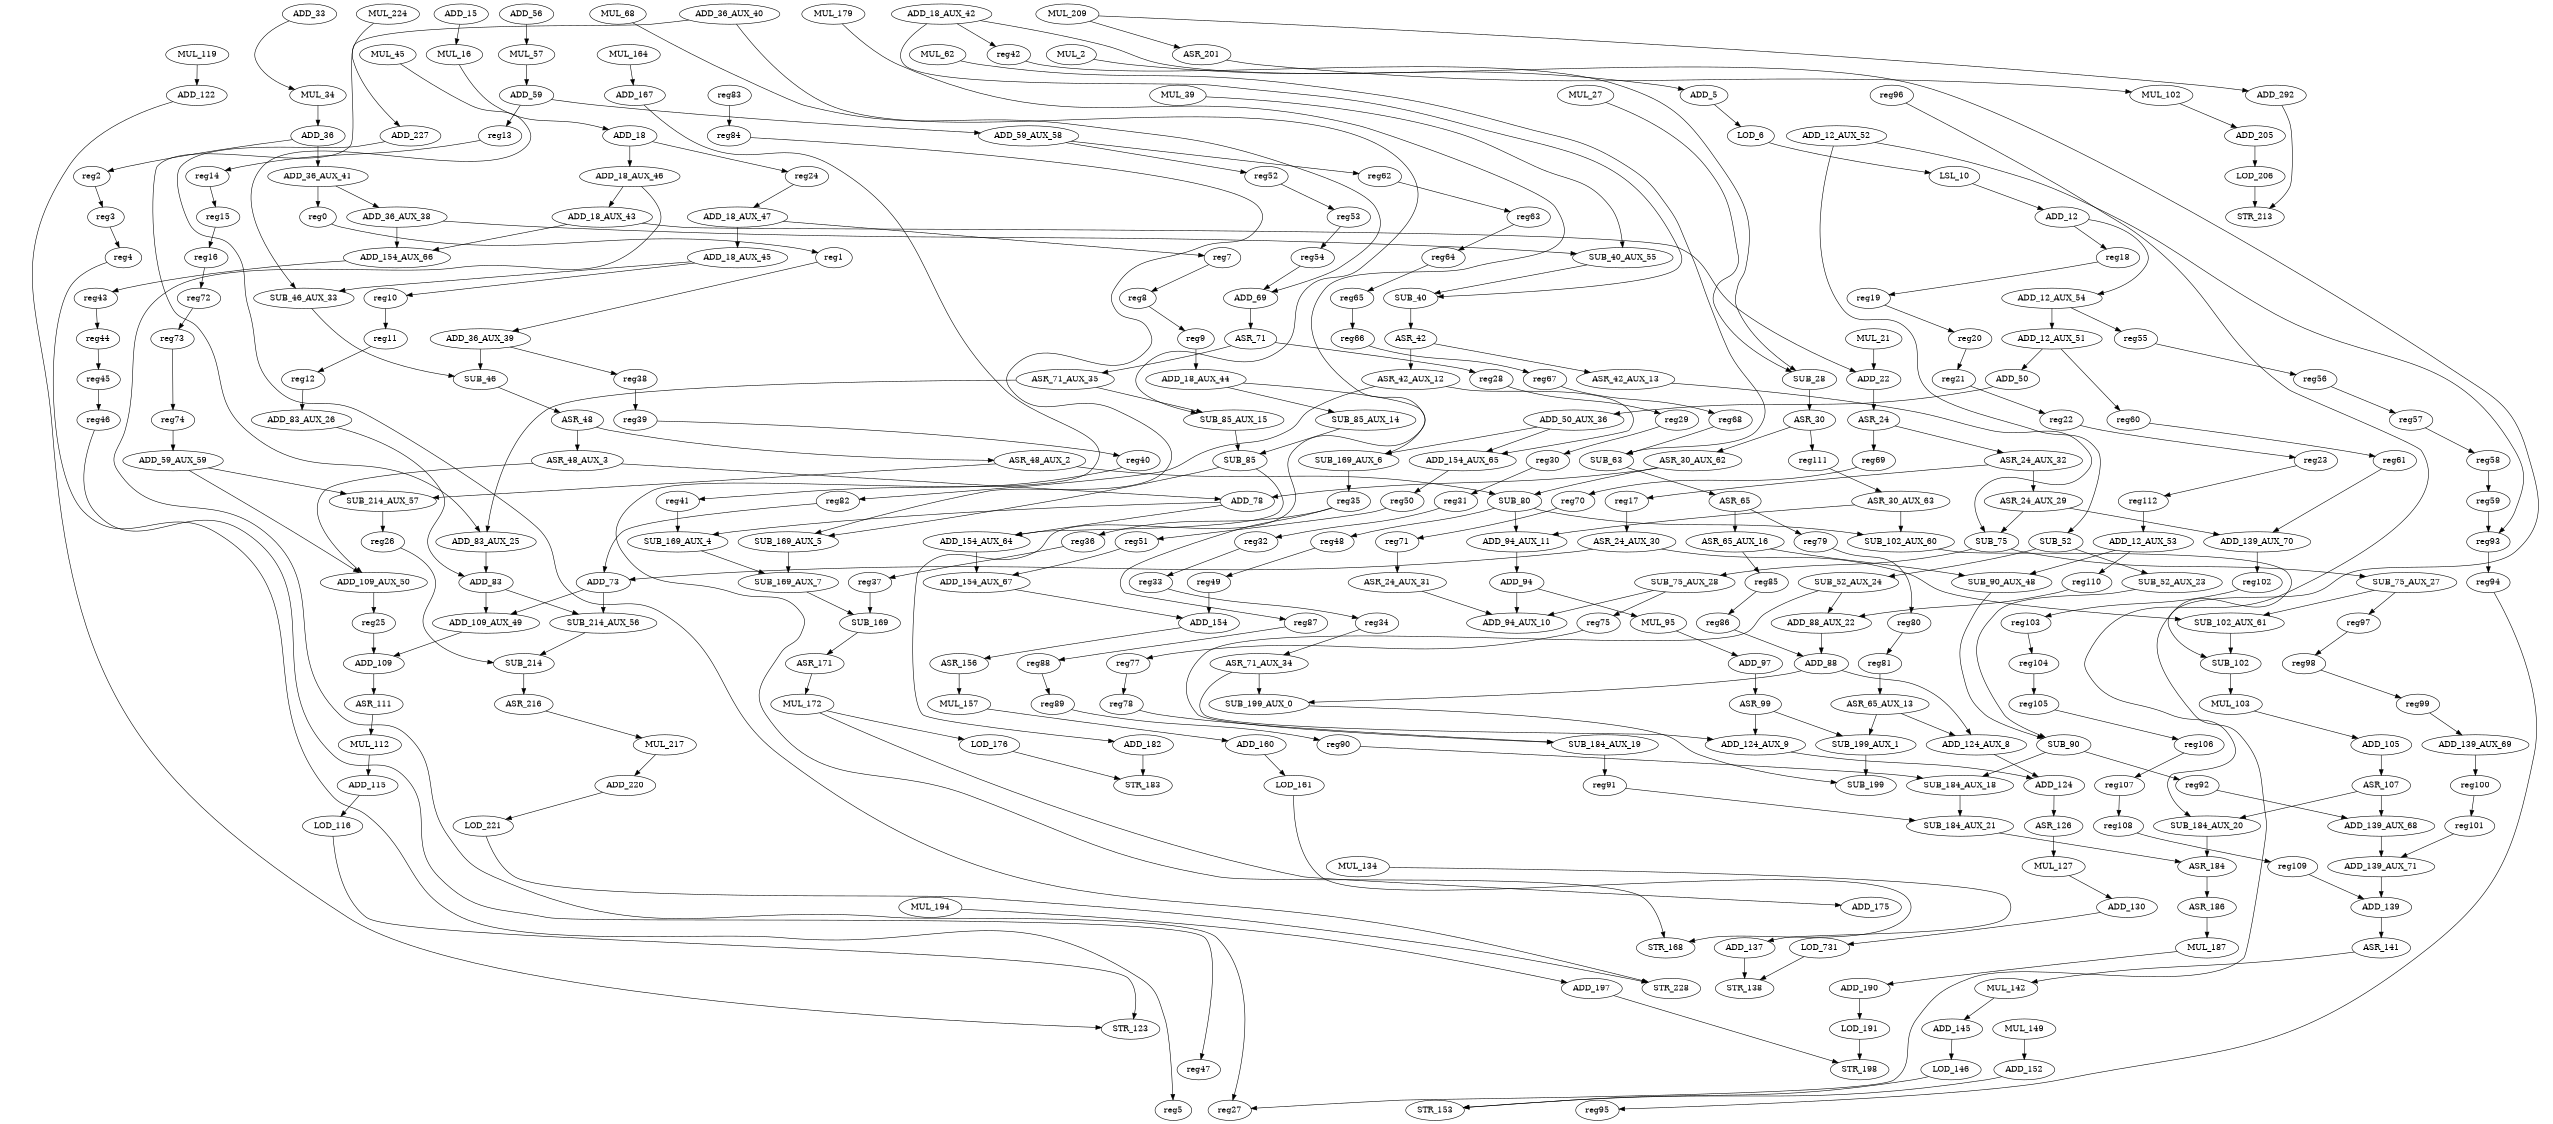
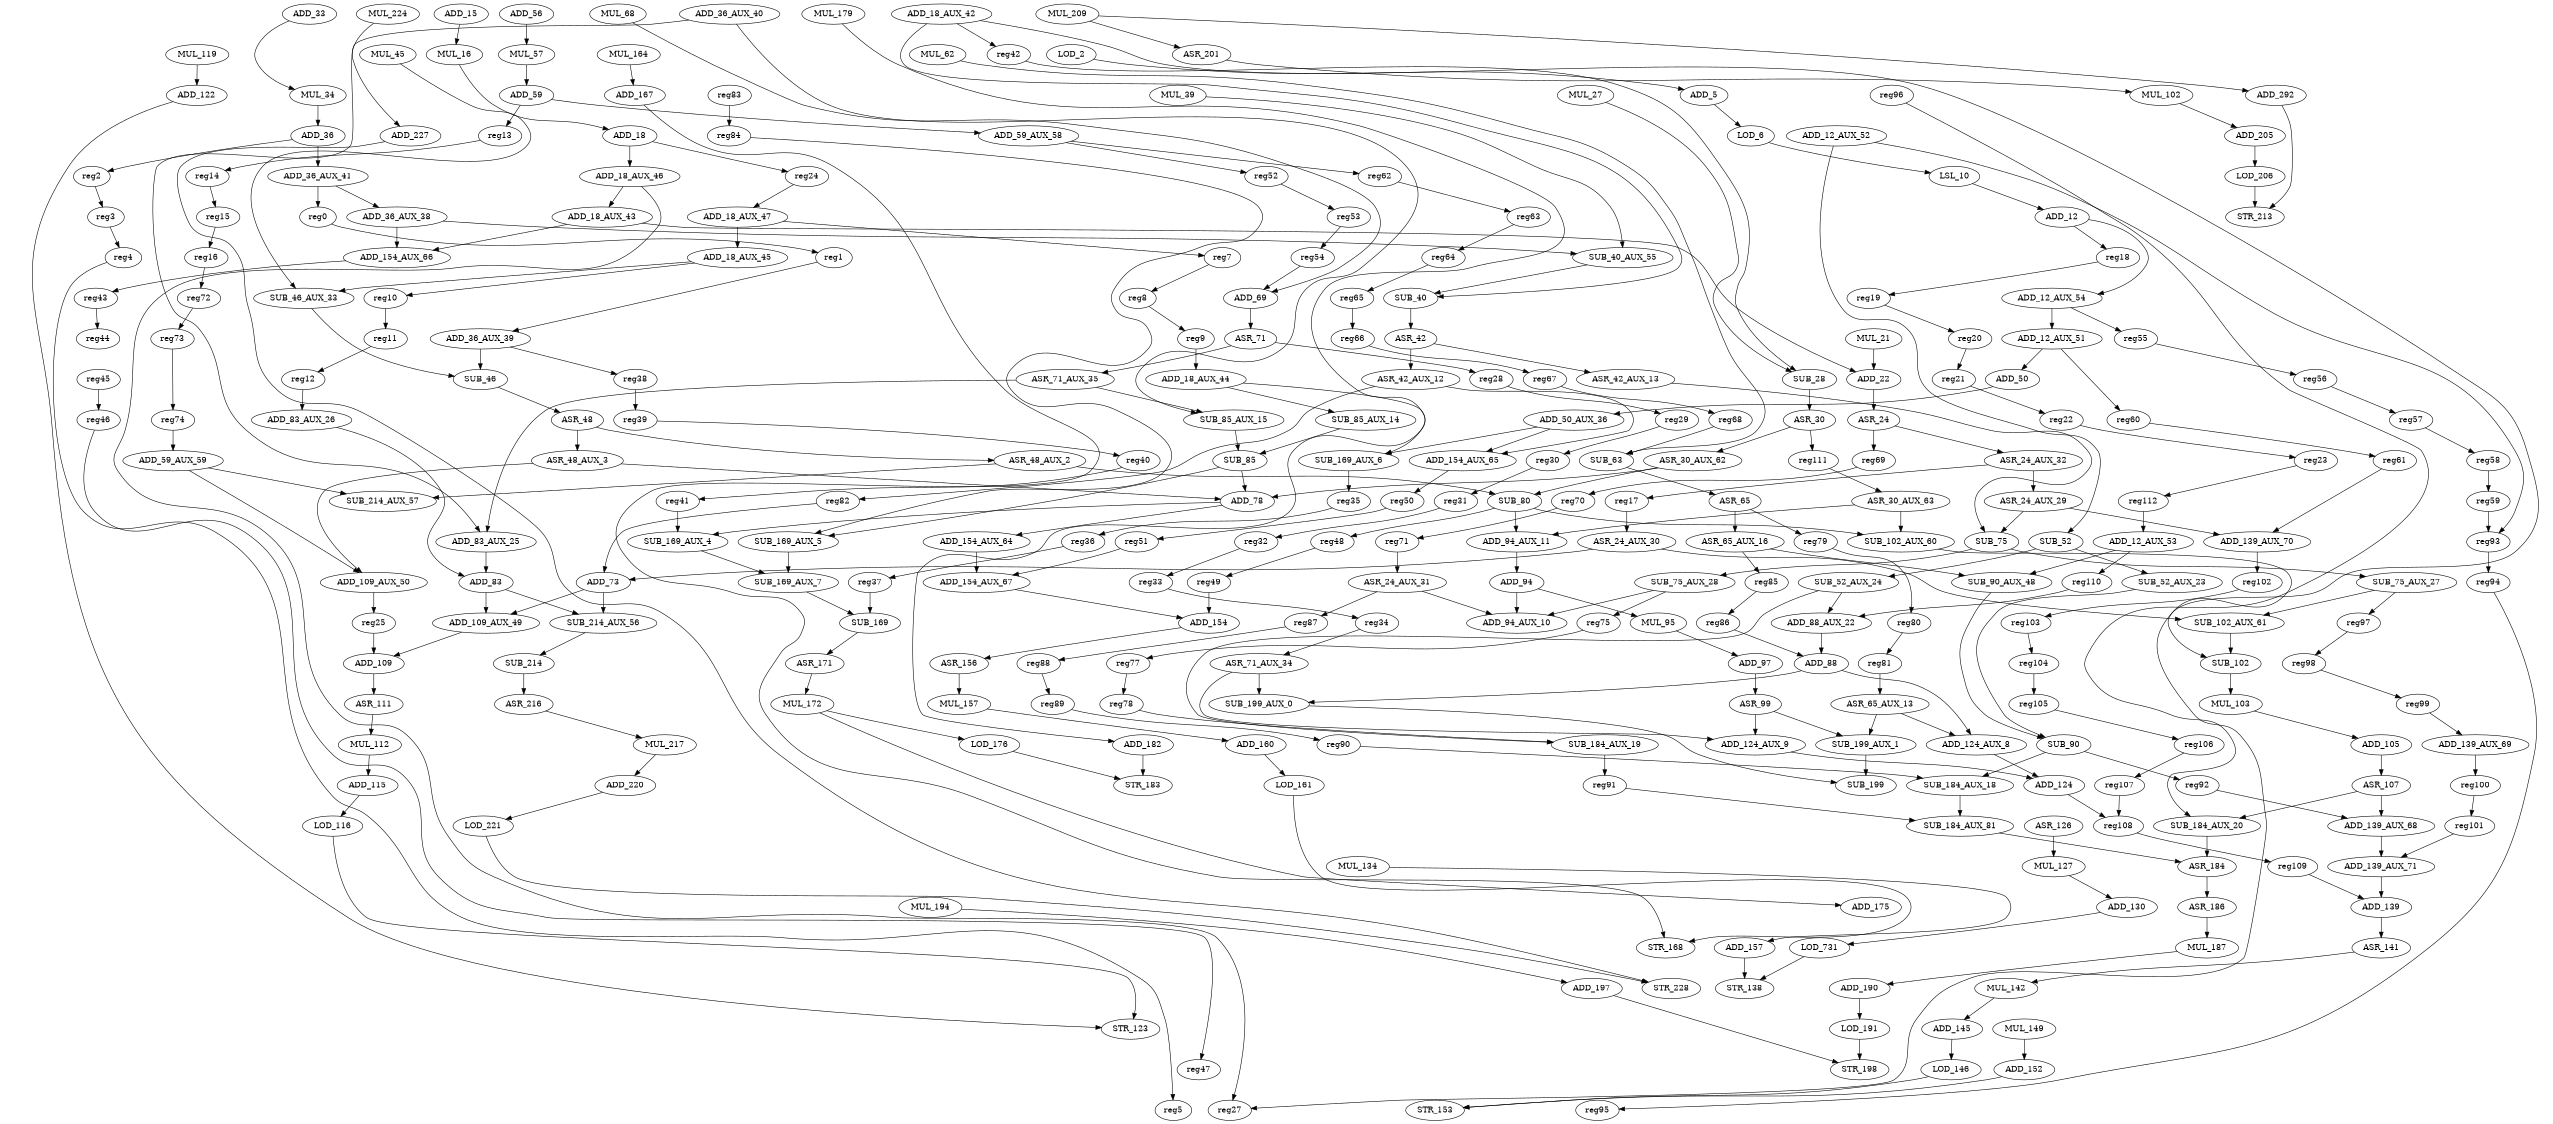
node "MUL_2": label "MUL_2" -> "LOD_2"
edge "reg44" -> "reg45": removed
edge "SUB_85" -> "ADD_154_AUX_64": now "SUB_85" -> "ADD_78"
node "reg26": removed
edge "reg35" -> "reg87": now "ASR_24_AUX_31" -> "reg87"
edge "ADD_124" -> "ASR_126": now "ADD_124" -> "reg108"
node "SUB_184_AUX_21": label "SUB_184_AUX_21" -> "SUB_184_AUX_81"
node "ADD_137": label "ADD_137" -> "ADD_157"
